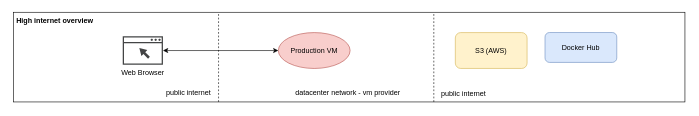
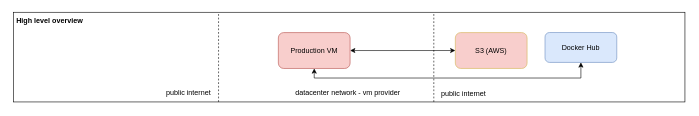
node "High internet overview": label "High internet overview" -> "High level overview"
node "Web Browser": removed
edge "Web Browser" -- "Production VM": removed
node "Production VM": shape ellipse -> rounded rectangle
edge "S3 (AWS)" -- "Production VM": added
node "S3 (AWS)": fillcolor #fff2cc -> #f8cecc
edge "Docker Hub" -- "Production VM": added
